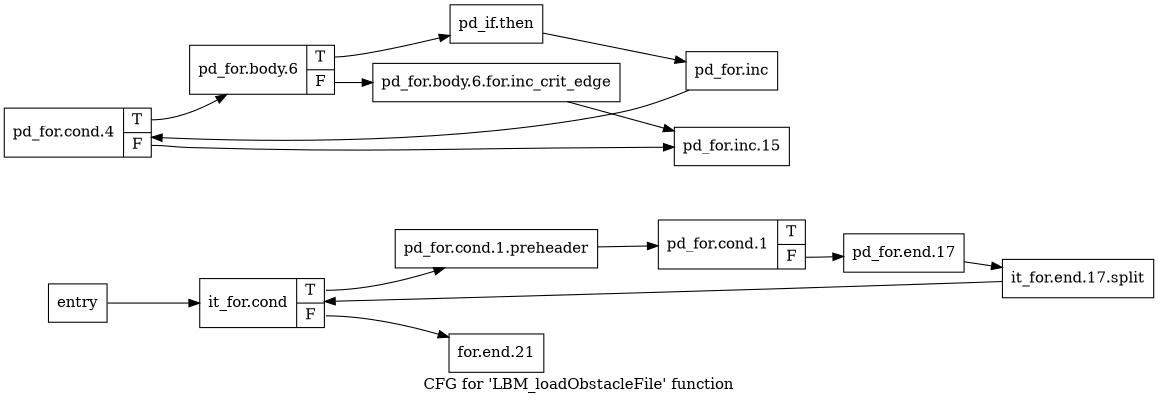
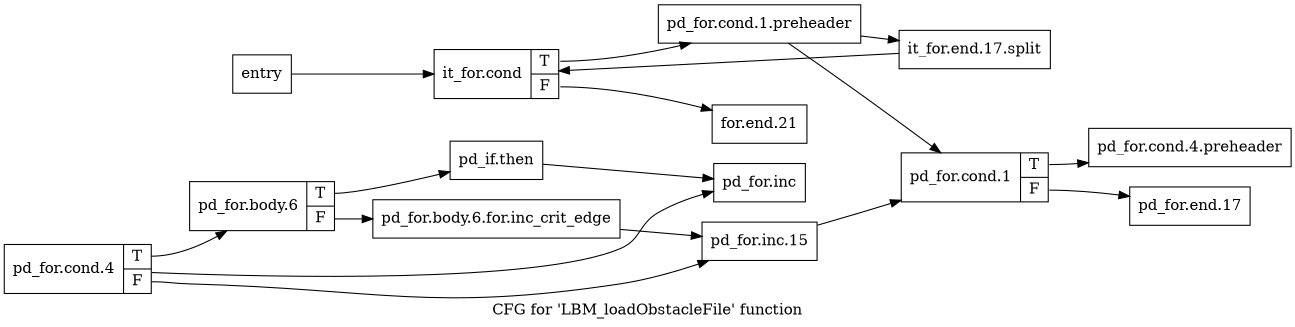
edge "pd_for.inc" -> "pd_for.cond.4": reversed
node "pd_for.cond.4.preheader": added
edge "pd_for.inc.15" -> "pd_for.cond.1": added
edge "pd_for.end.17" -> "it_for.end.17.split": now "pd_for.cond.1.preheader" -> "it_for.end.17.split"
